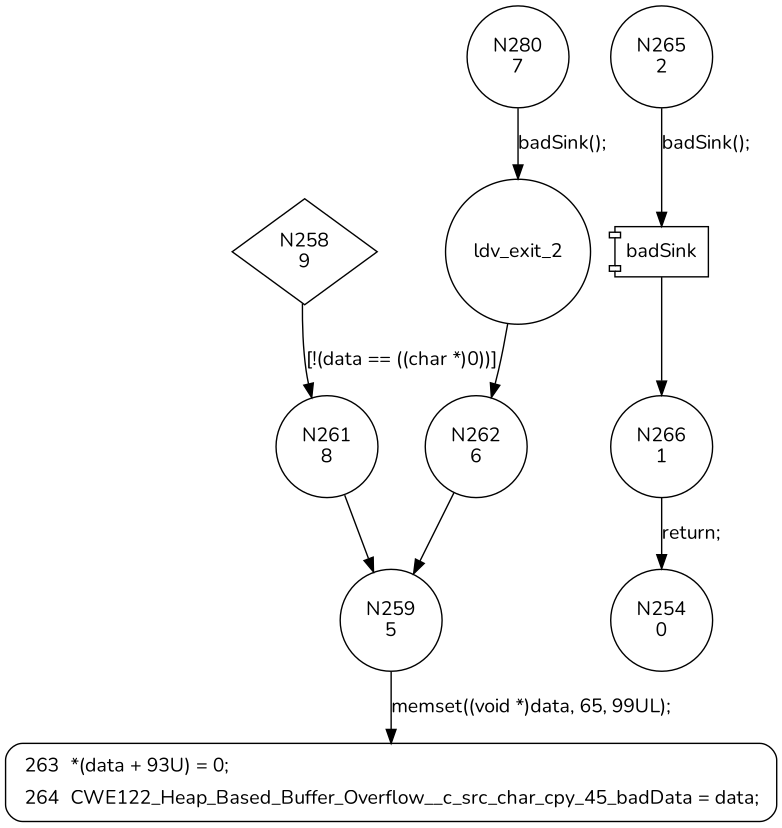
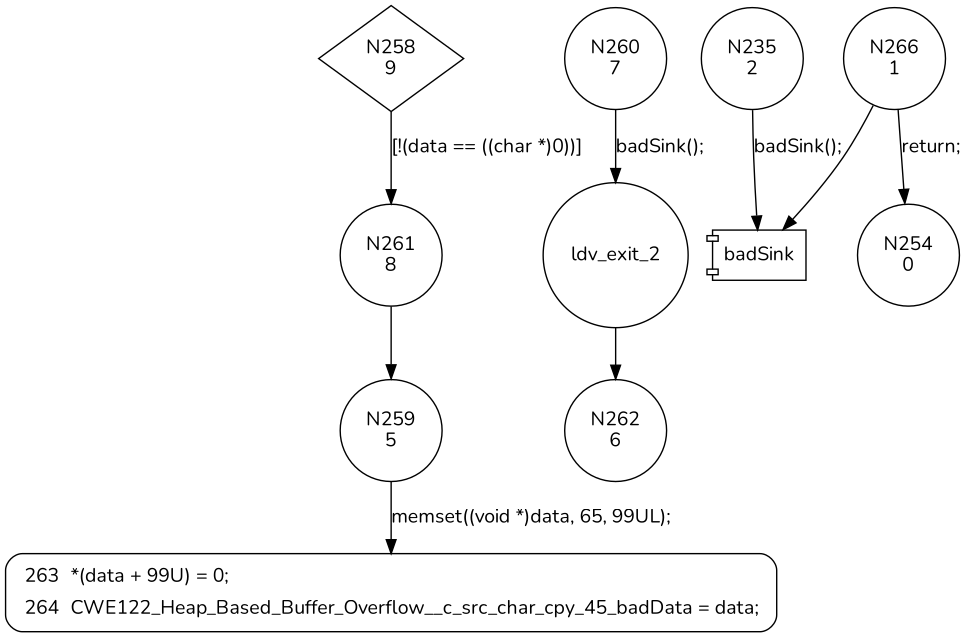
node "N280 7": label "N280 7" -> "N260 7"
node "N265 2": label "N265 2" -> "N235 2"
edge "badSink" -> "N266 1": reversed
edge "N262 6" -> "N259 5": removed
node "263": text "*(data + 93U) = 0;" -> "*(data + 99U) = 0;"
